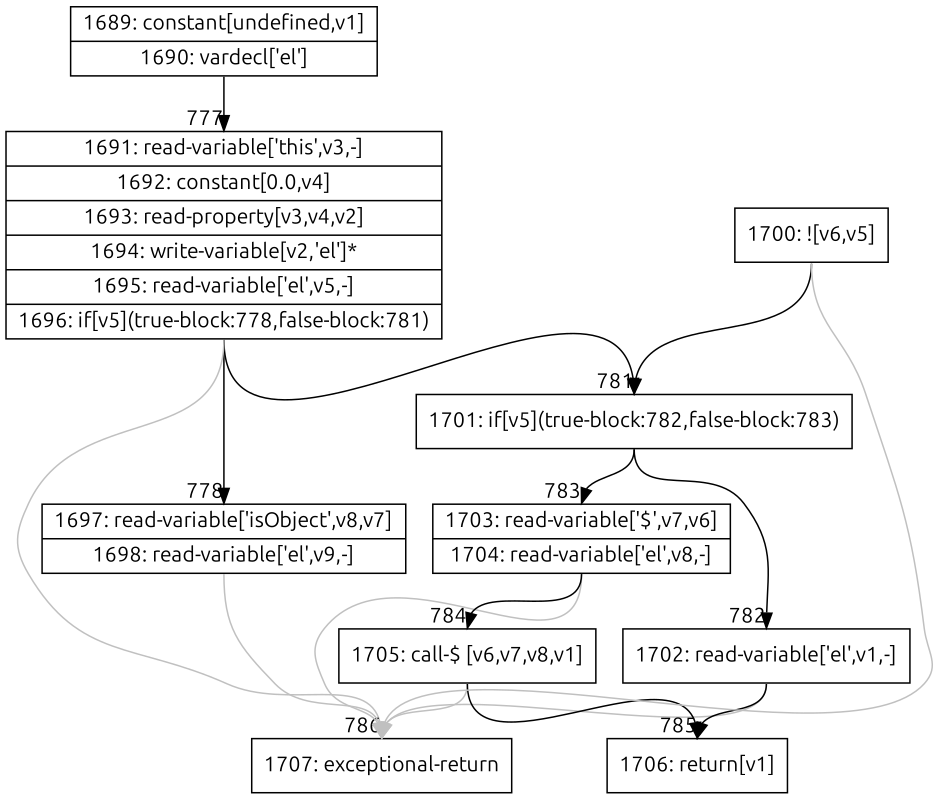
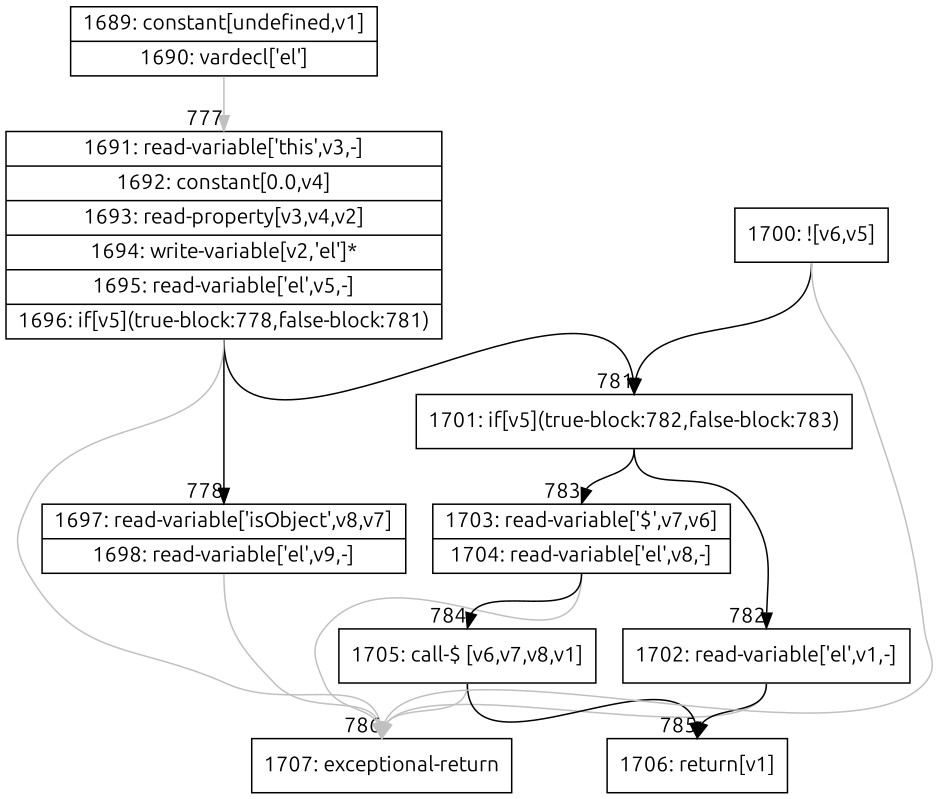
edge "1689: constant[undefined,v1]" -> "1691: read-variable['this',v3,-]": color black -> gray
